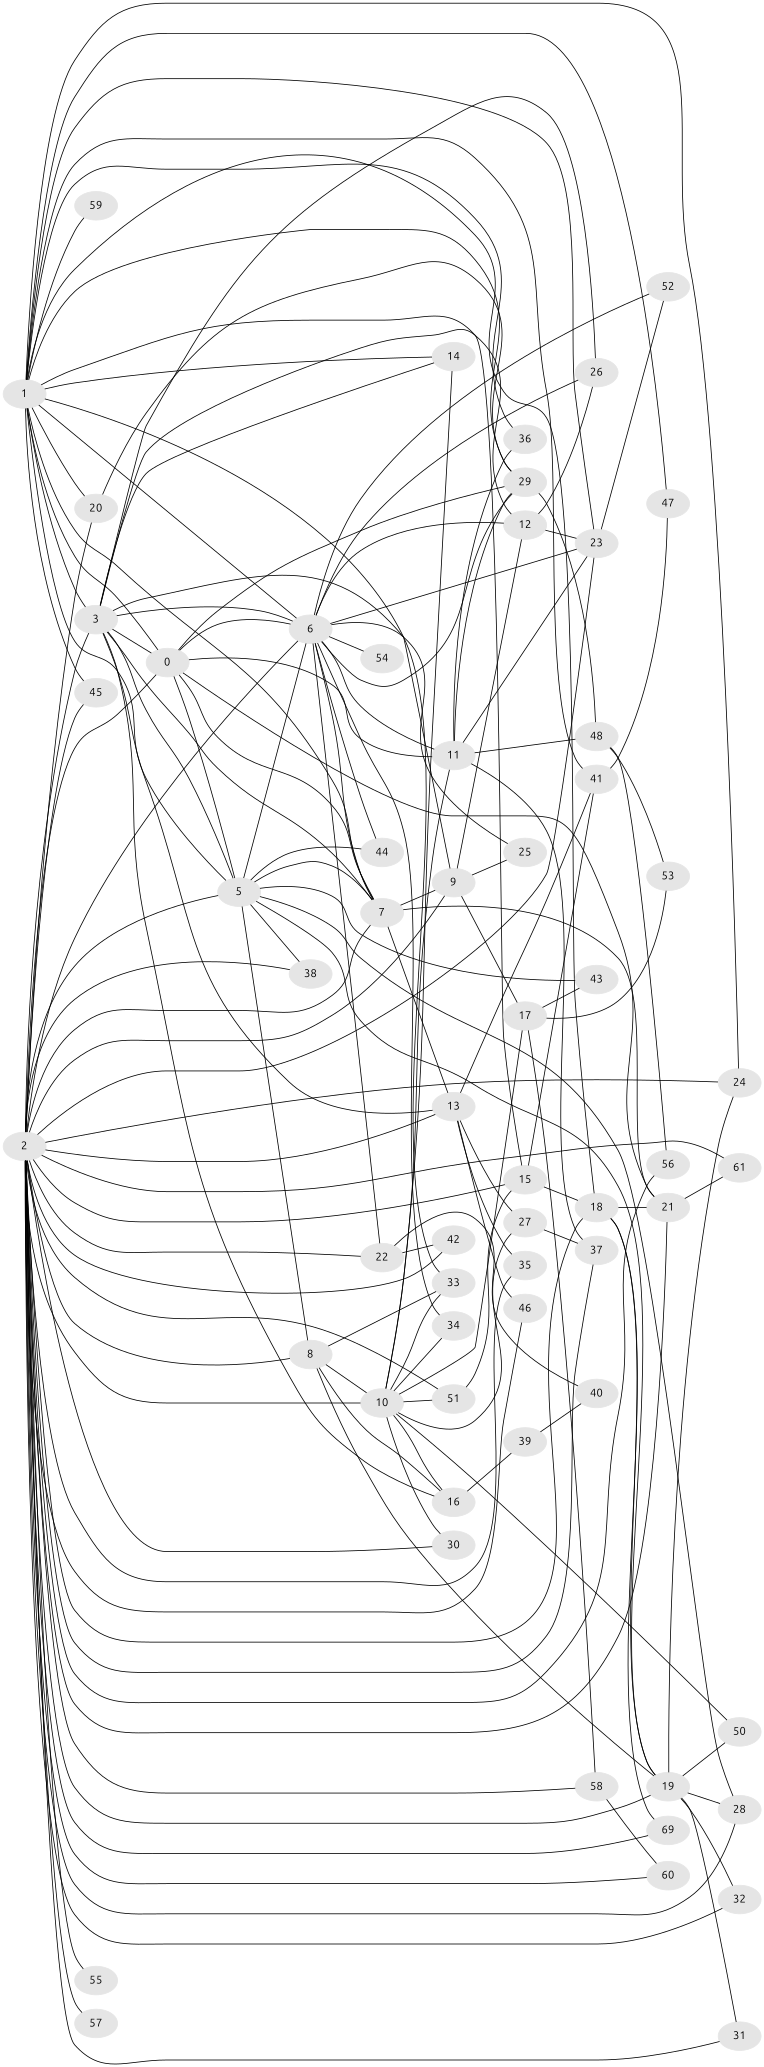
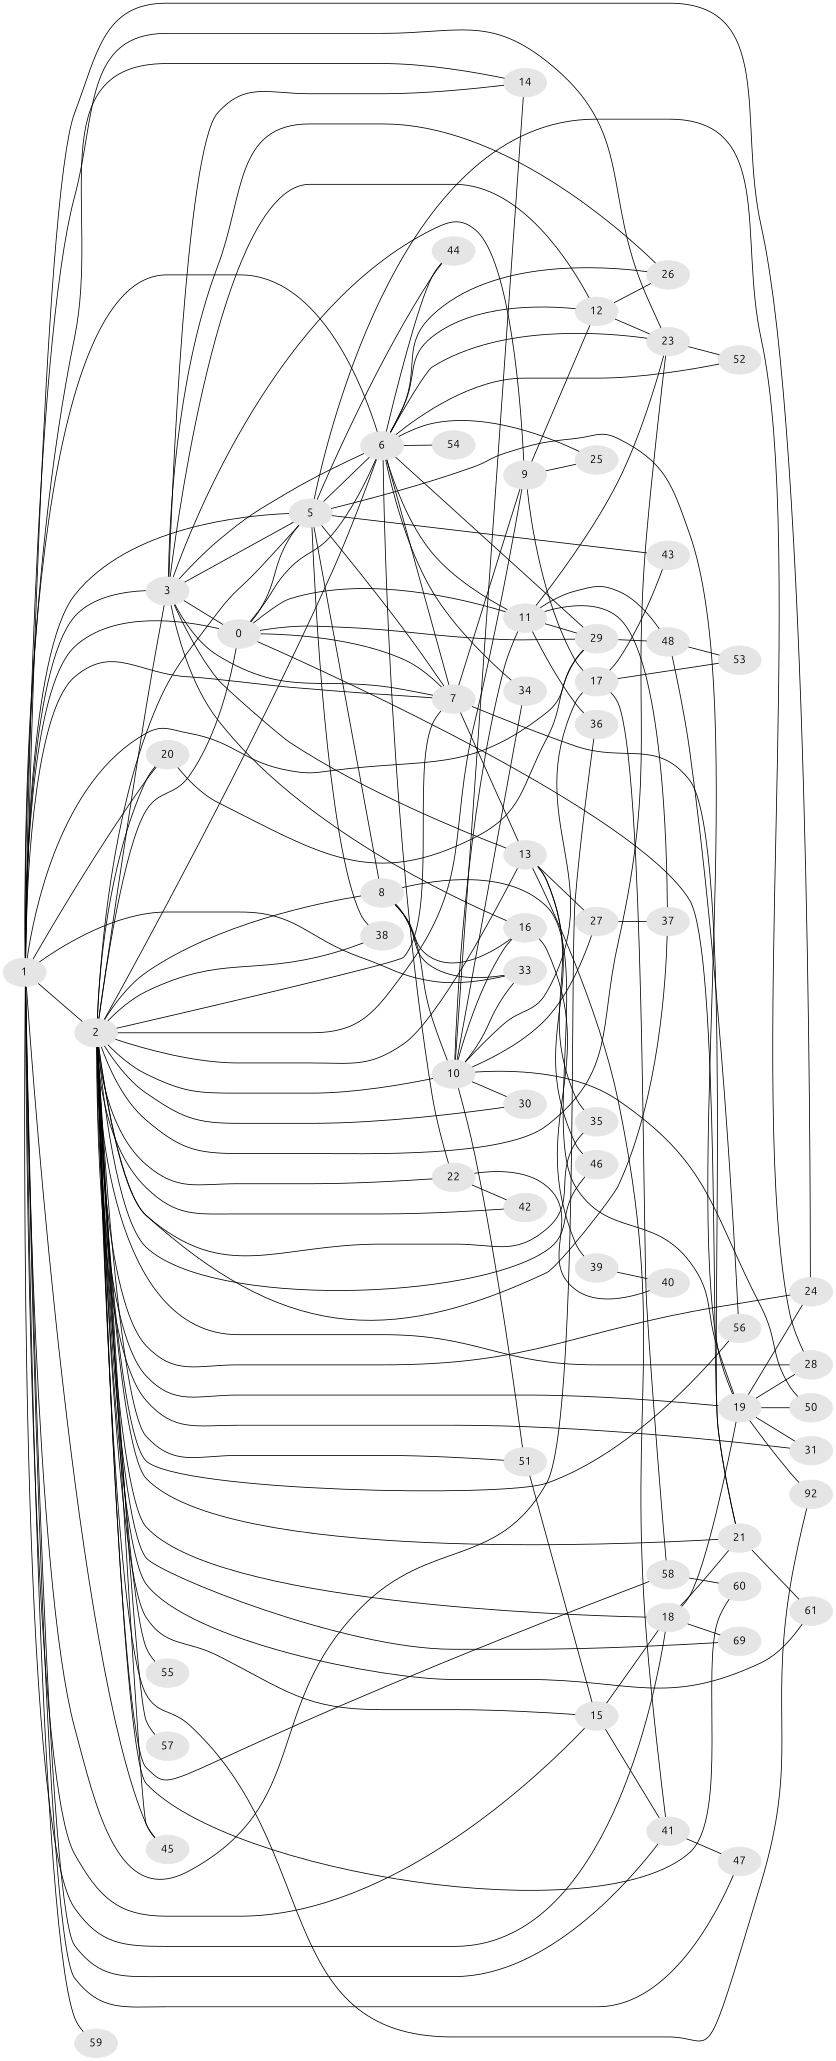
edge "1" -- "2": added
node "32": label "32" -> "92"
